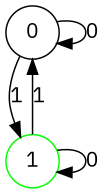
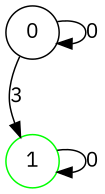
edge "0" -> "1": label "1" -> "3"
edge "1" -> "0": removed, label "1"
